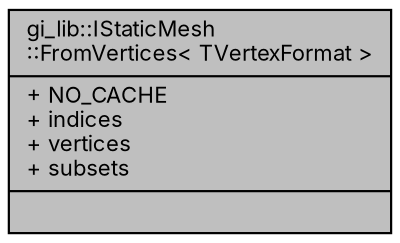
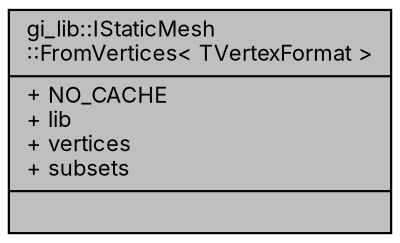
node "gi_lib::IStaticMesh": text "+ indices" -> "+ lib"
